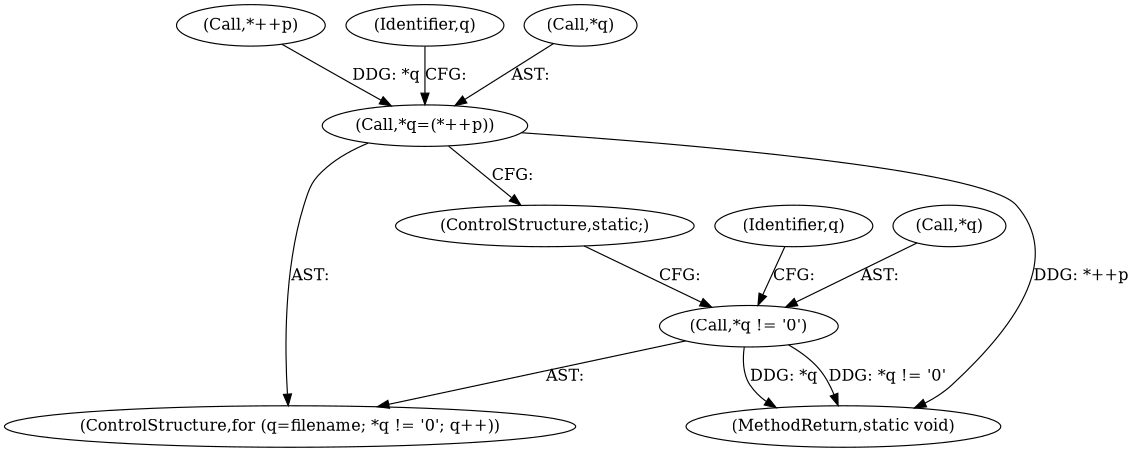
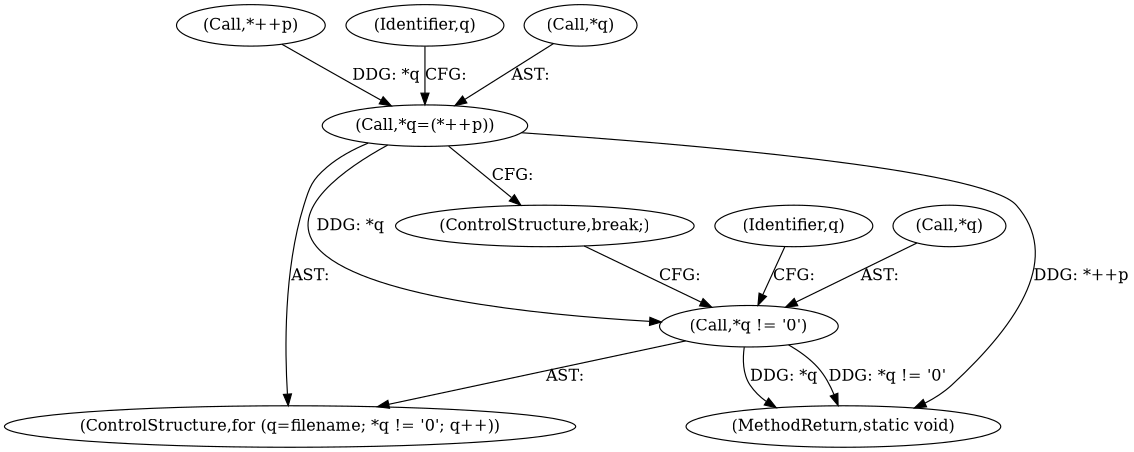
node "(ControlStructure,static;)": label "(ControlStructure,static;)" -> "(ControlStructure,break;)"
edge "(Call,*q=(*++p))" -> "(Call,*q != '0')": added, label "DDG: *q"
